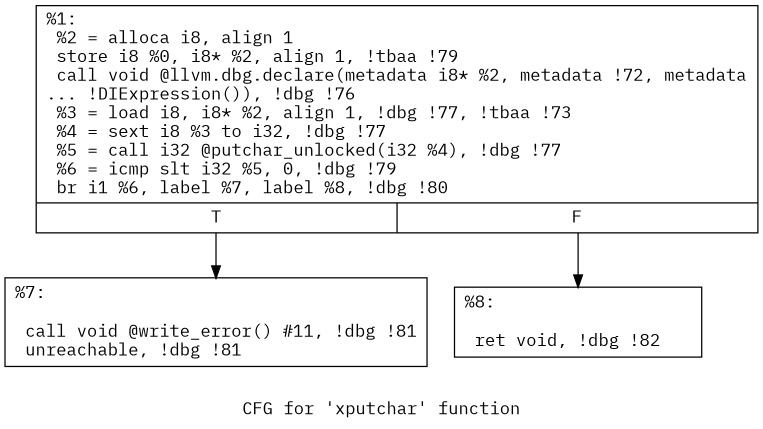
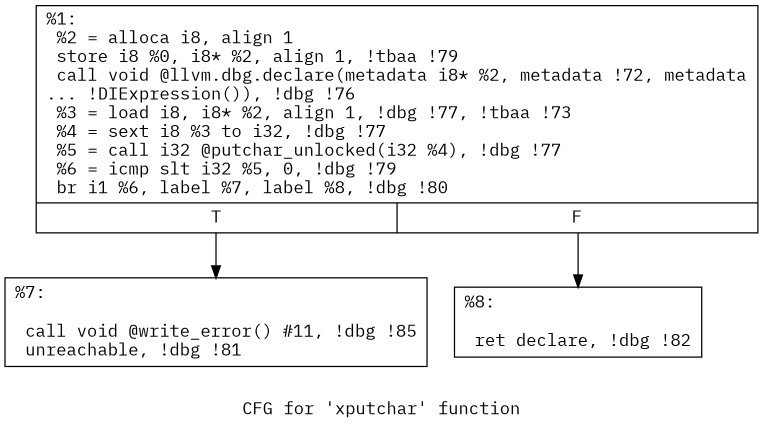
node "%7:": text "call void @write_error() #11, !dbg !81" -> "call void @write_error() #11, !dbg !85"
node "%8:": text "ret void, !dbg !82" -> "ret declare, !dbg !82"
